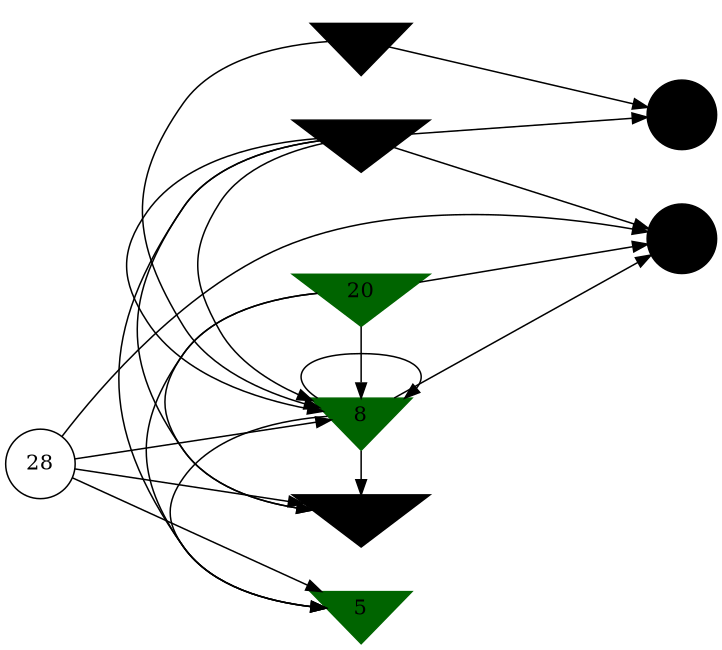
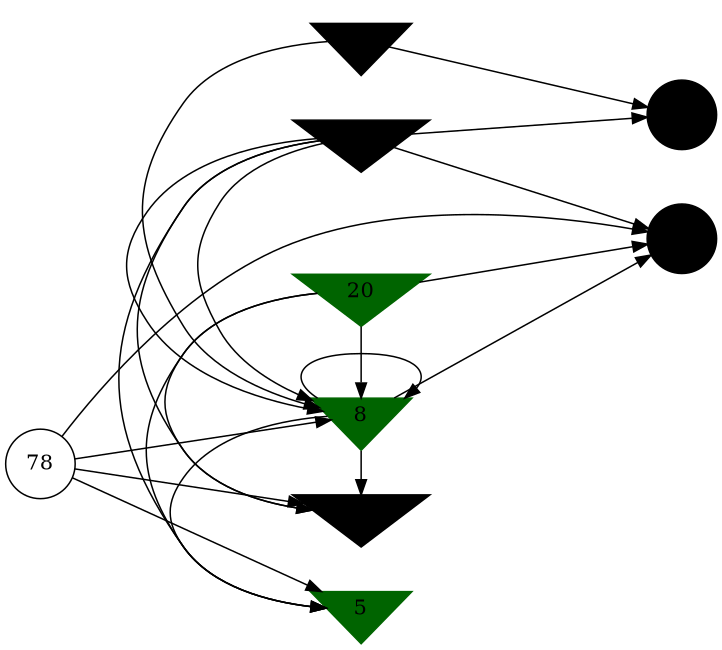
node "28": label "28" -> "78"
